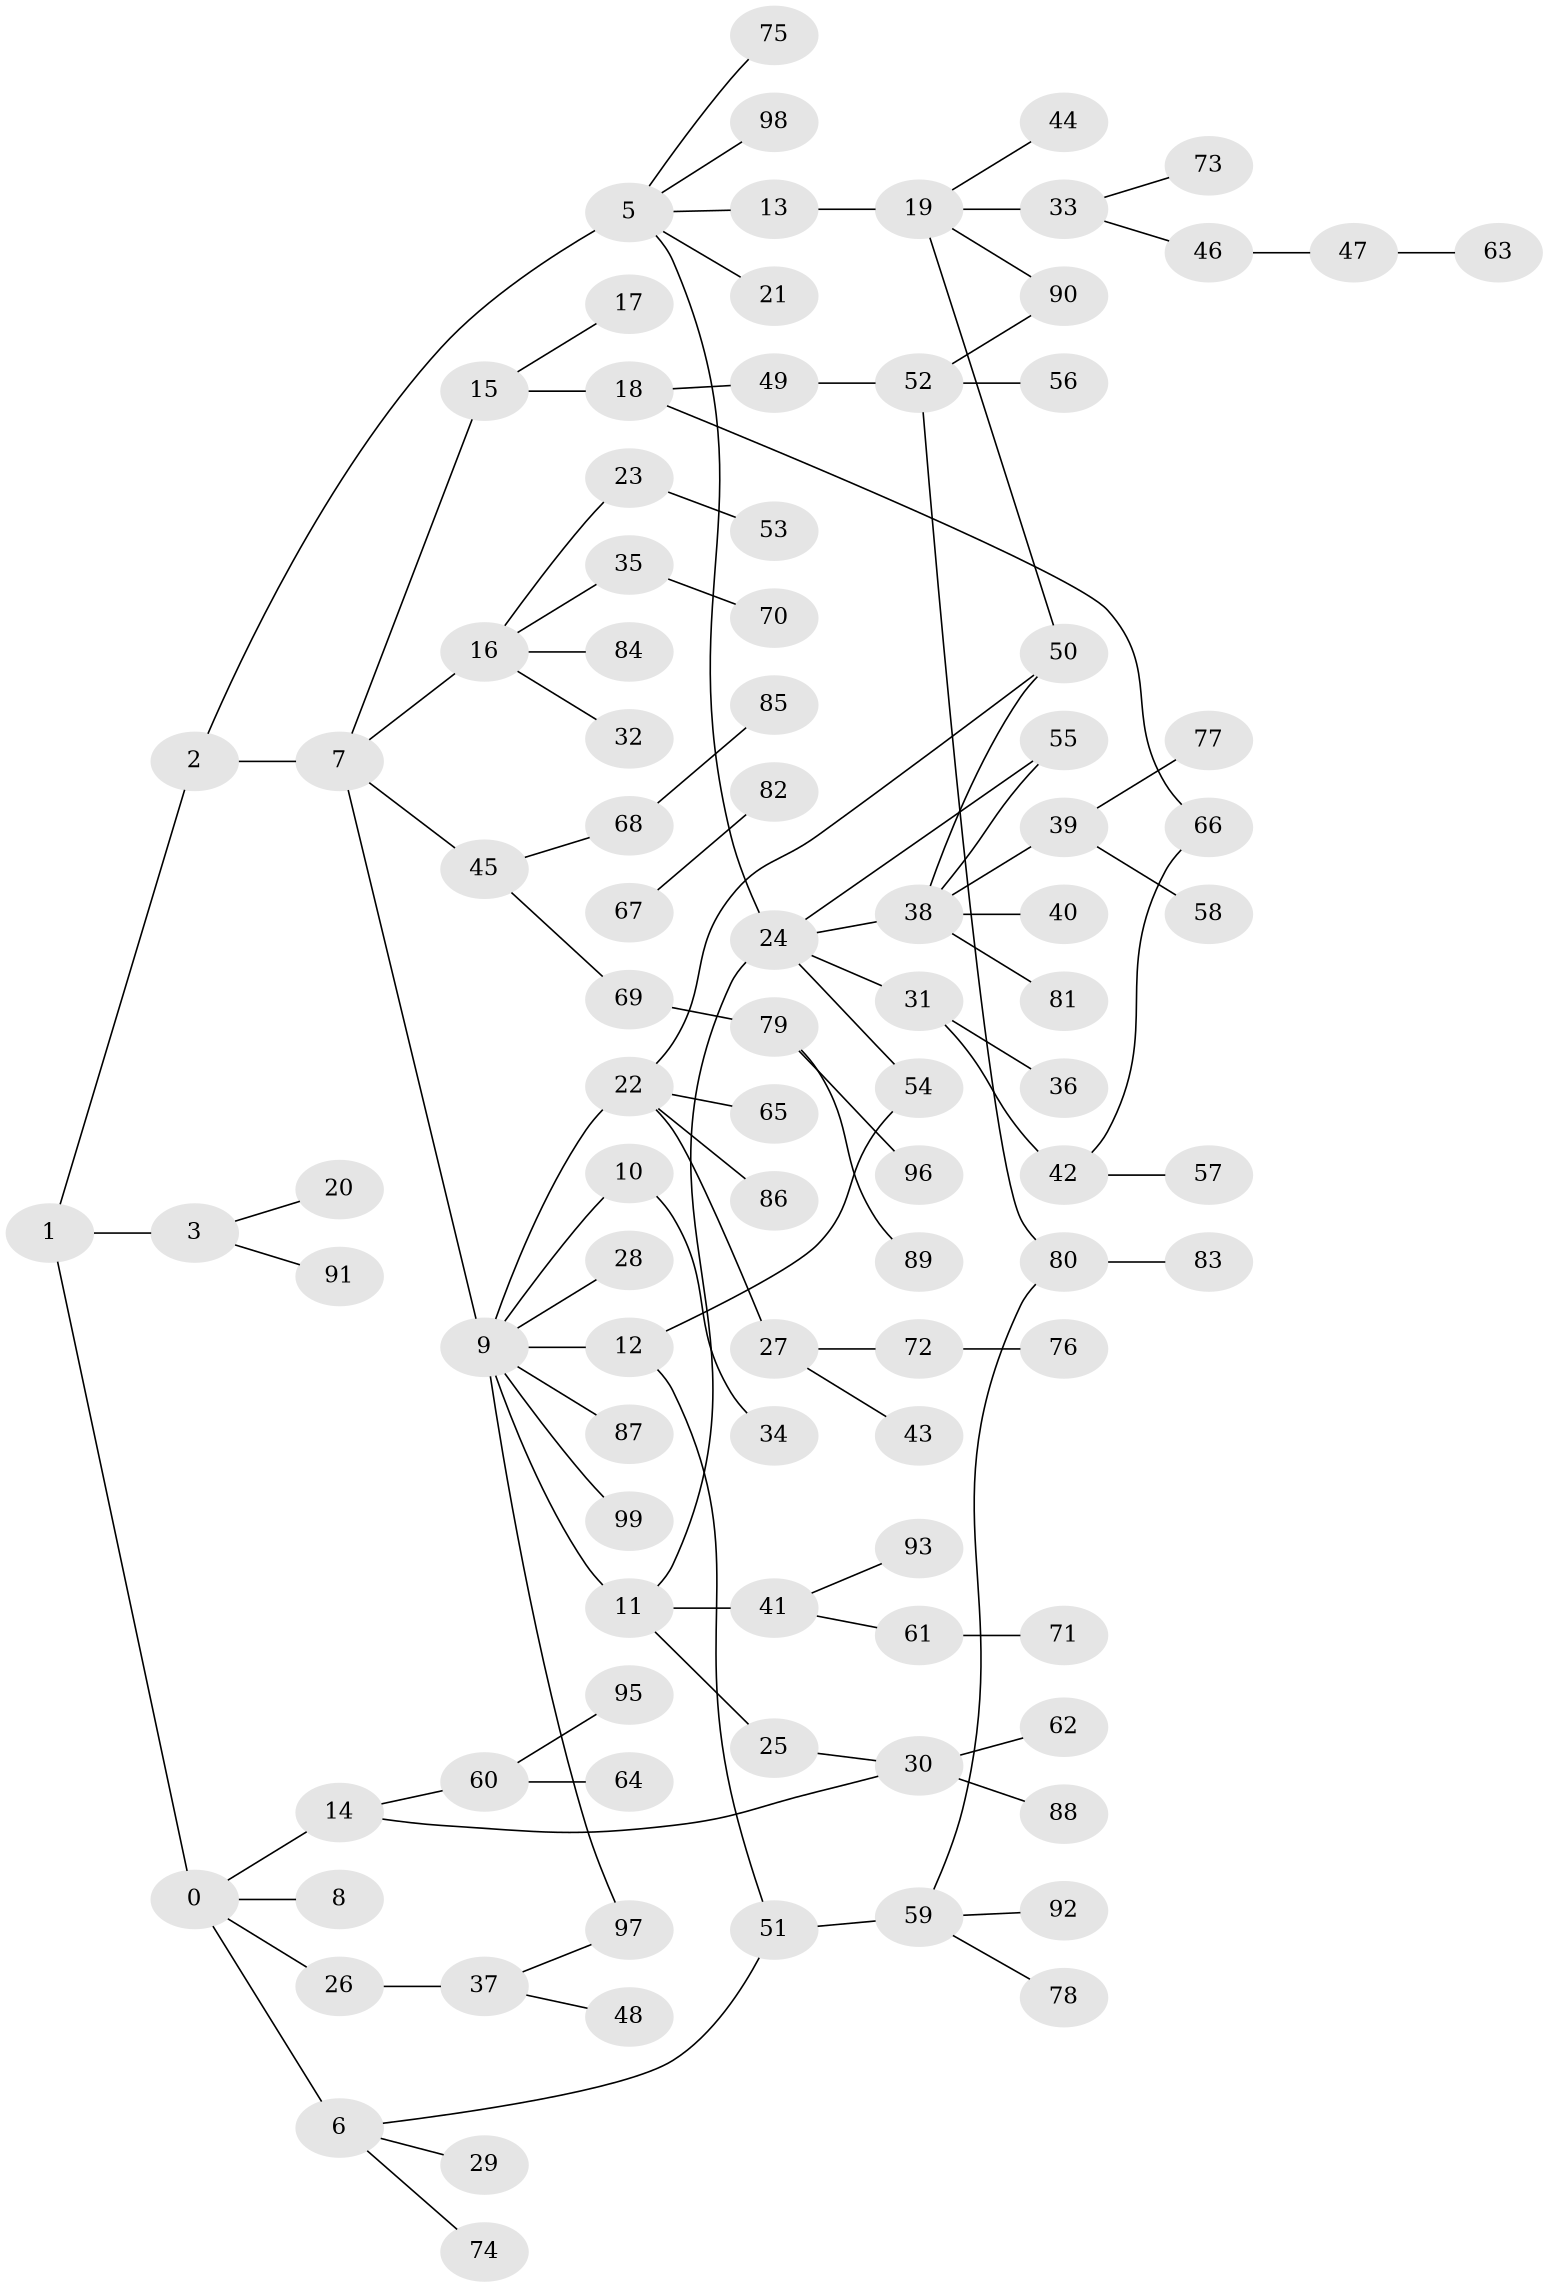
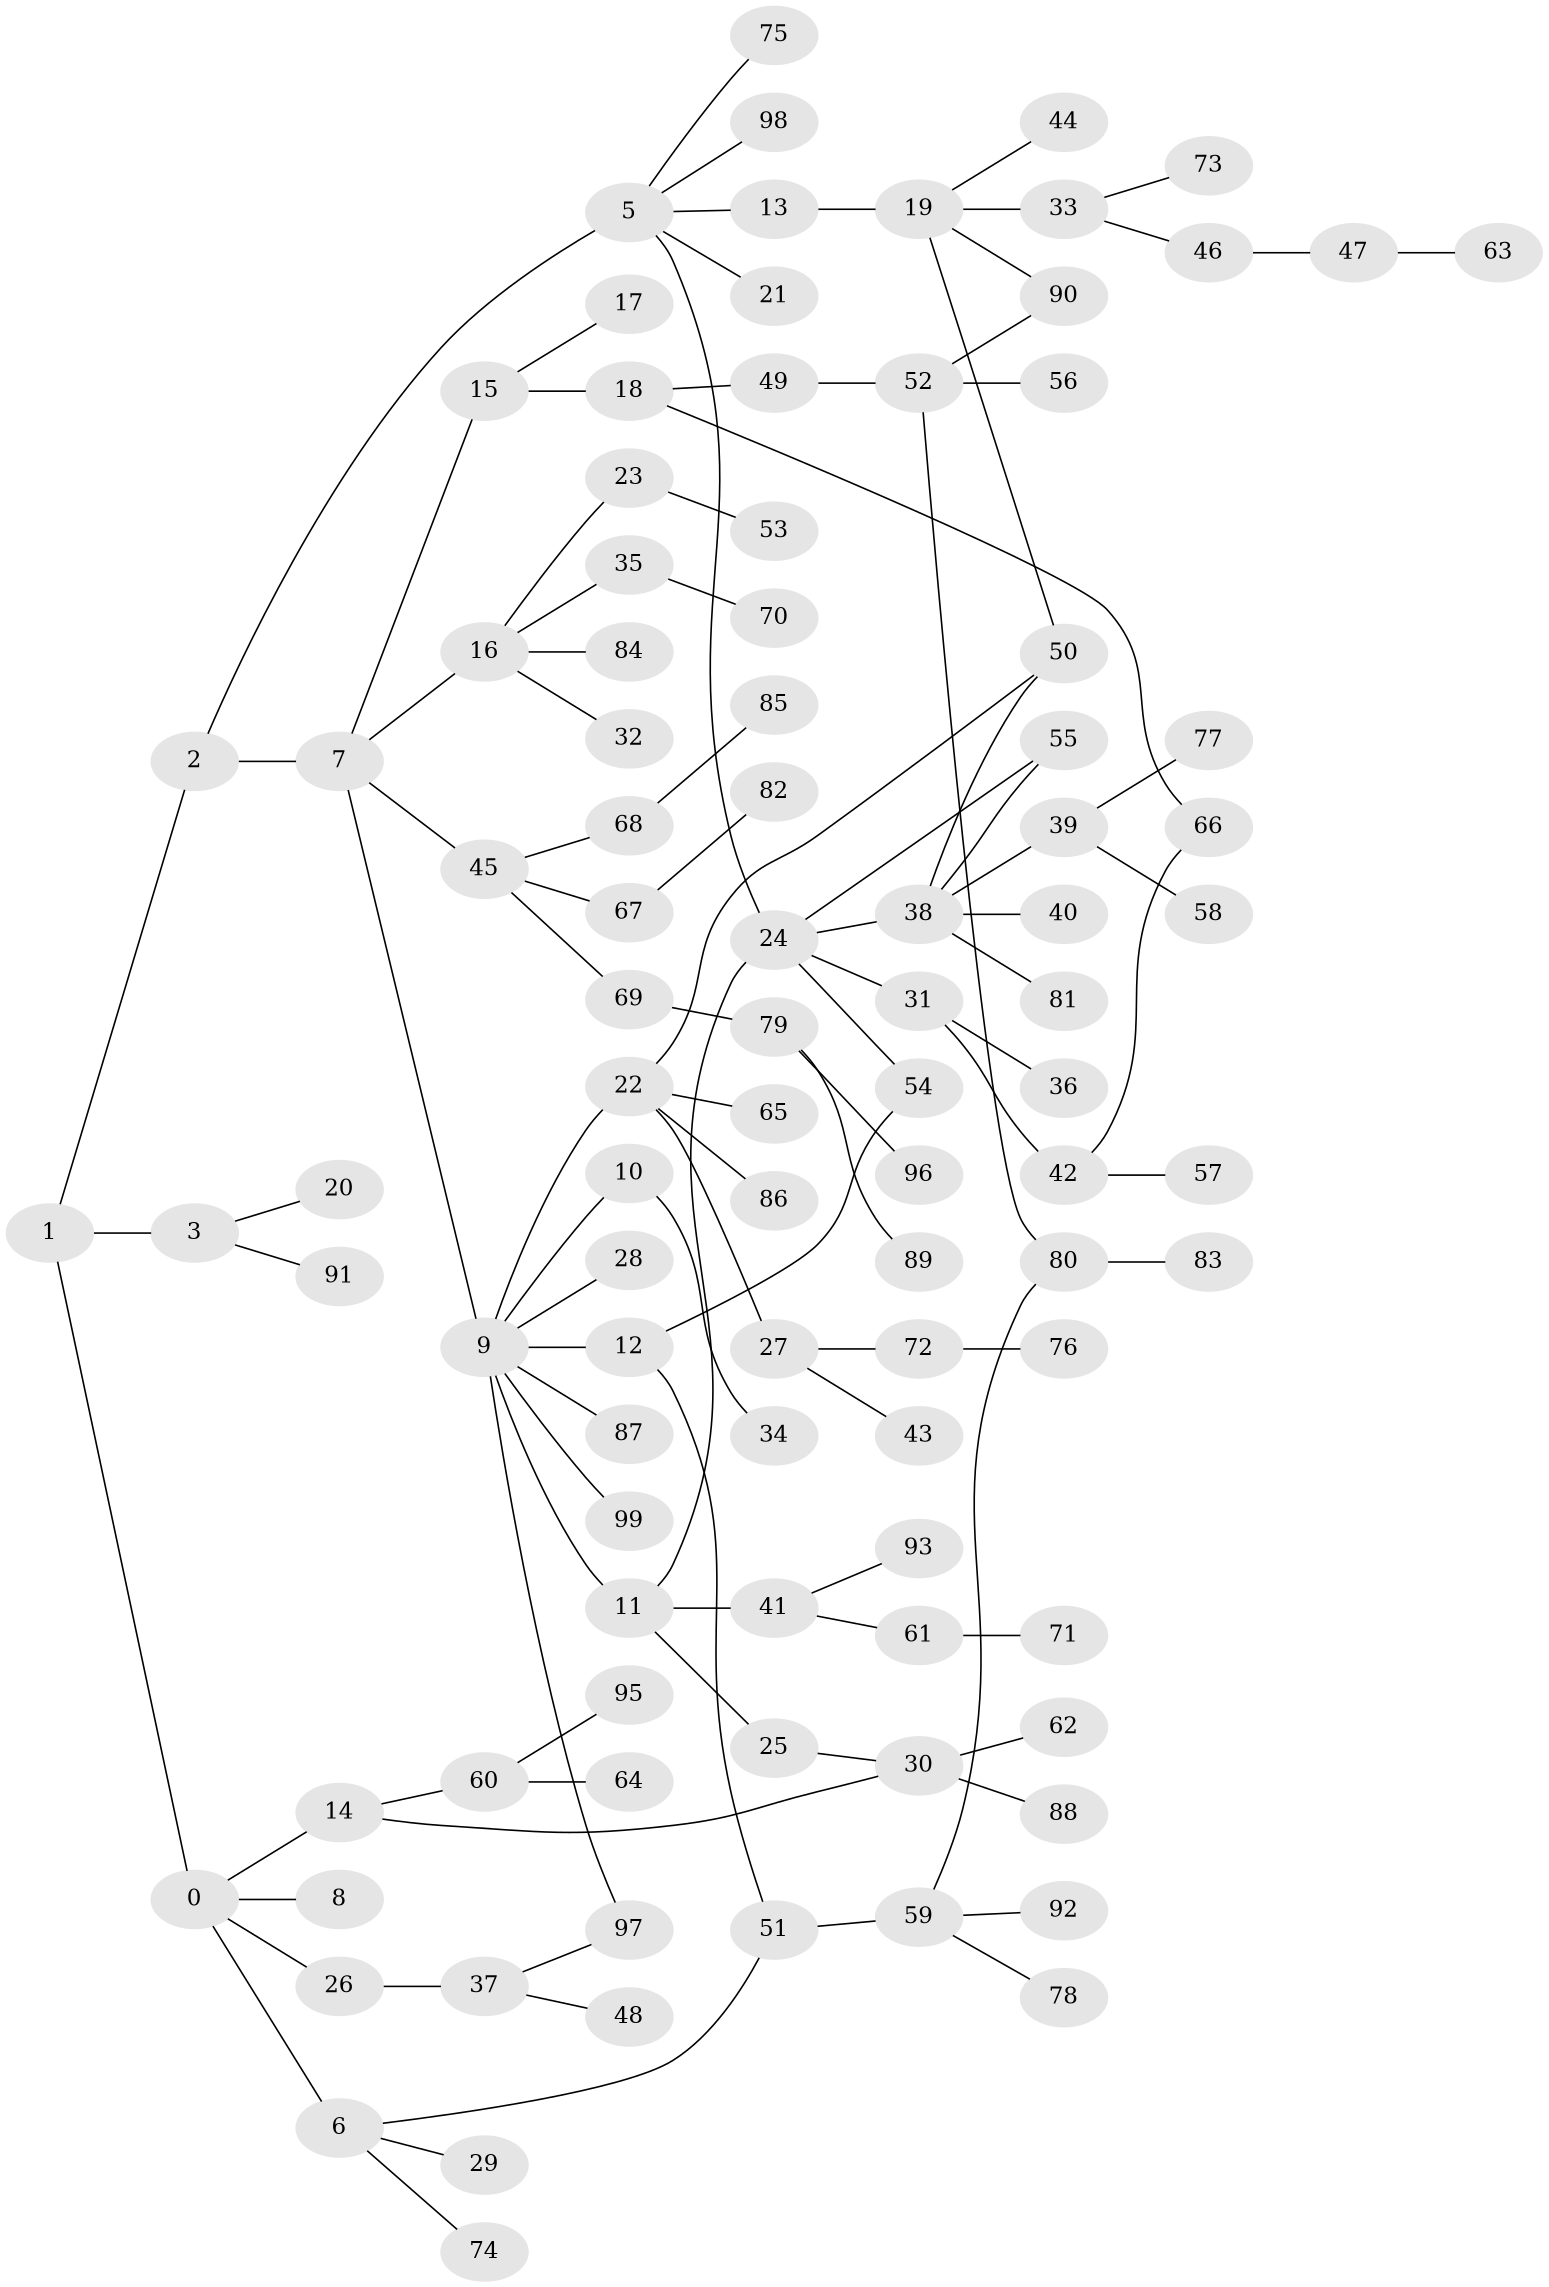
edge "45" -- "67": added
